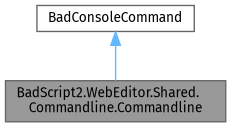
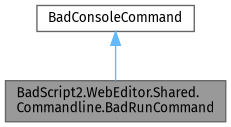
node "BadScript2.WebEditor.Shared. Commandline.Commandline": label "BadScript2.WebEditor.Shared. Commandline.Commandline" -> "BadScript2.WebEditor.Shared. Commandline.BadRunCommand"
